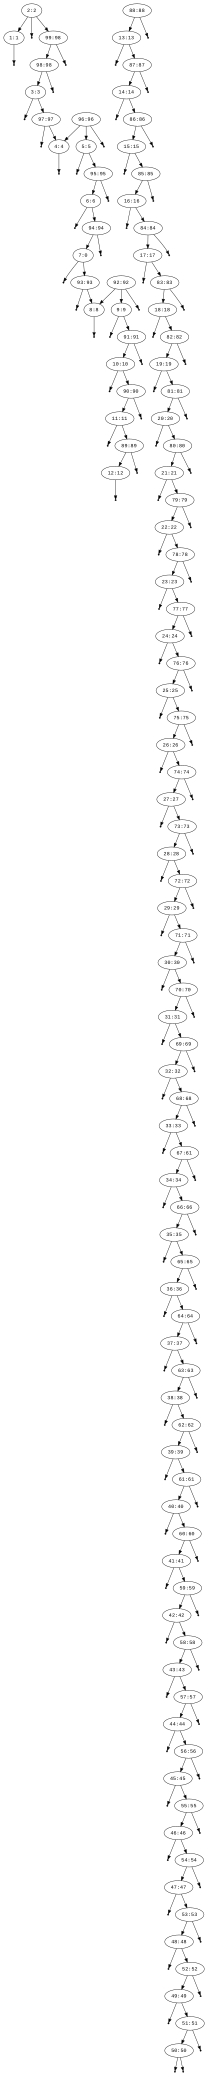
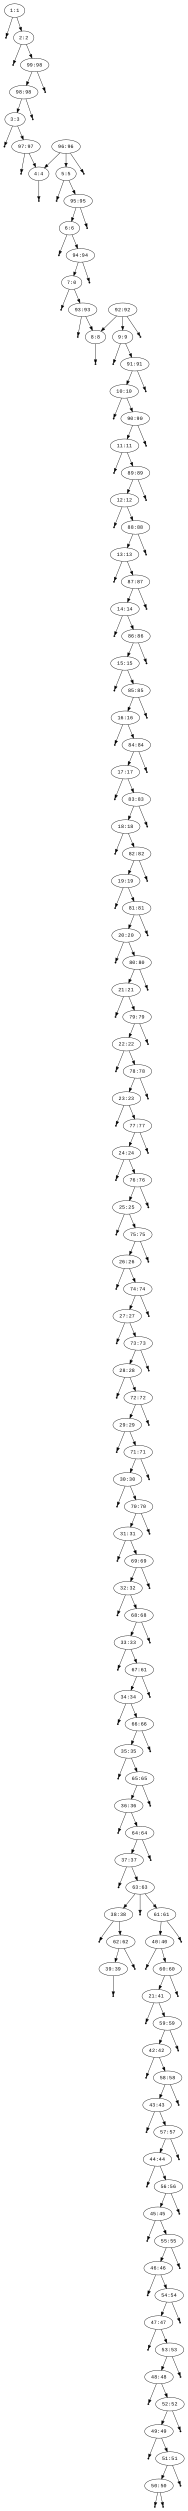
edge "2:2" -> "1:1": reversed
edge "12:12" -> "88:88": added
edge "39:39" -> "61:61": now "63:63" -> "61:61"
node "41:41": label "41:41" -> "21:41"
